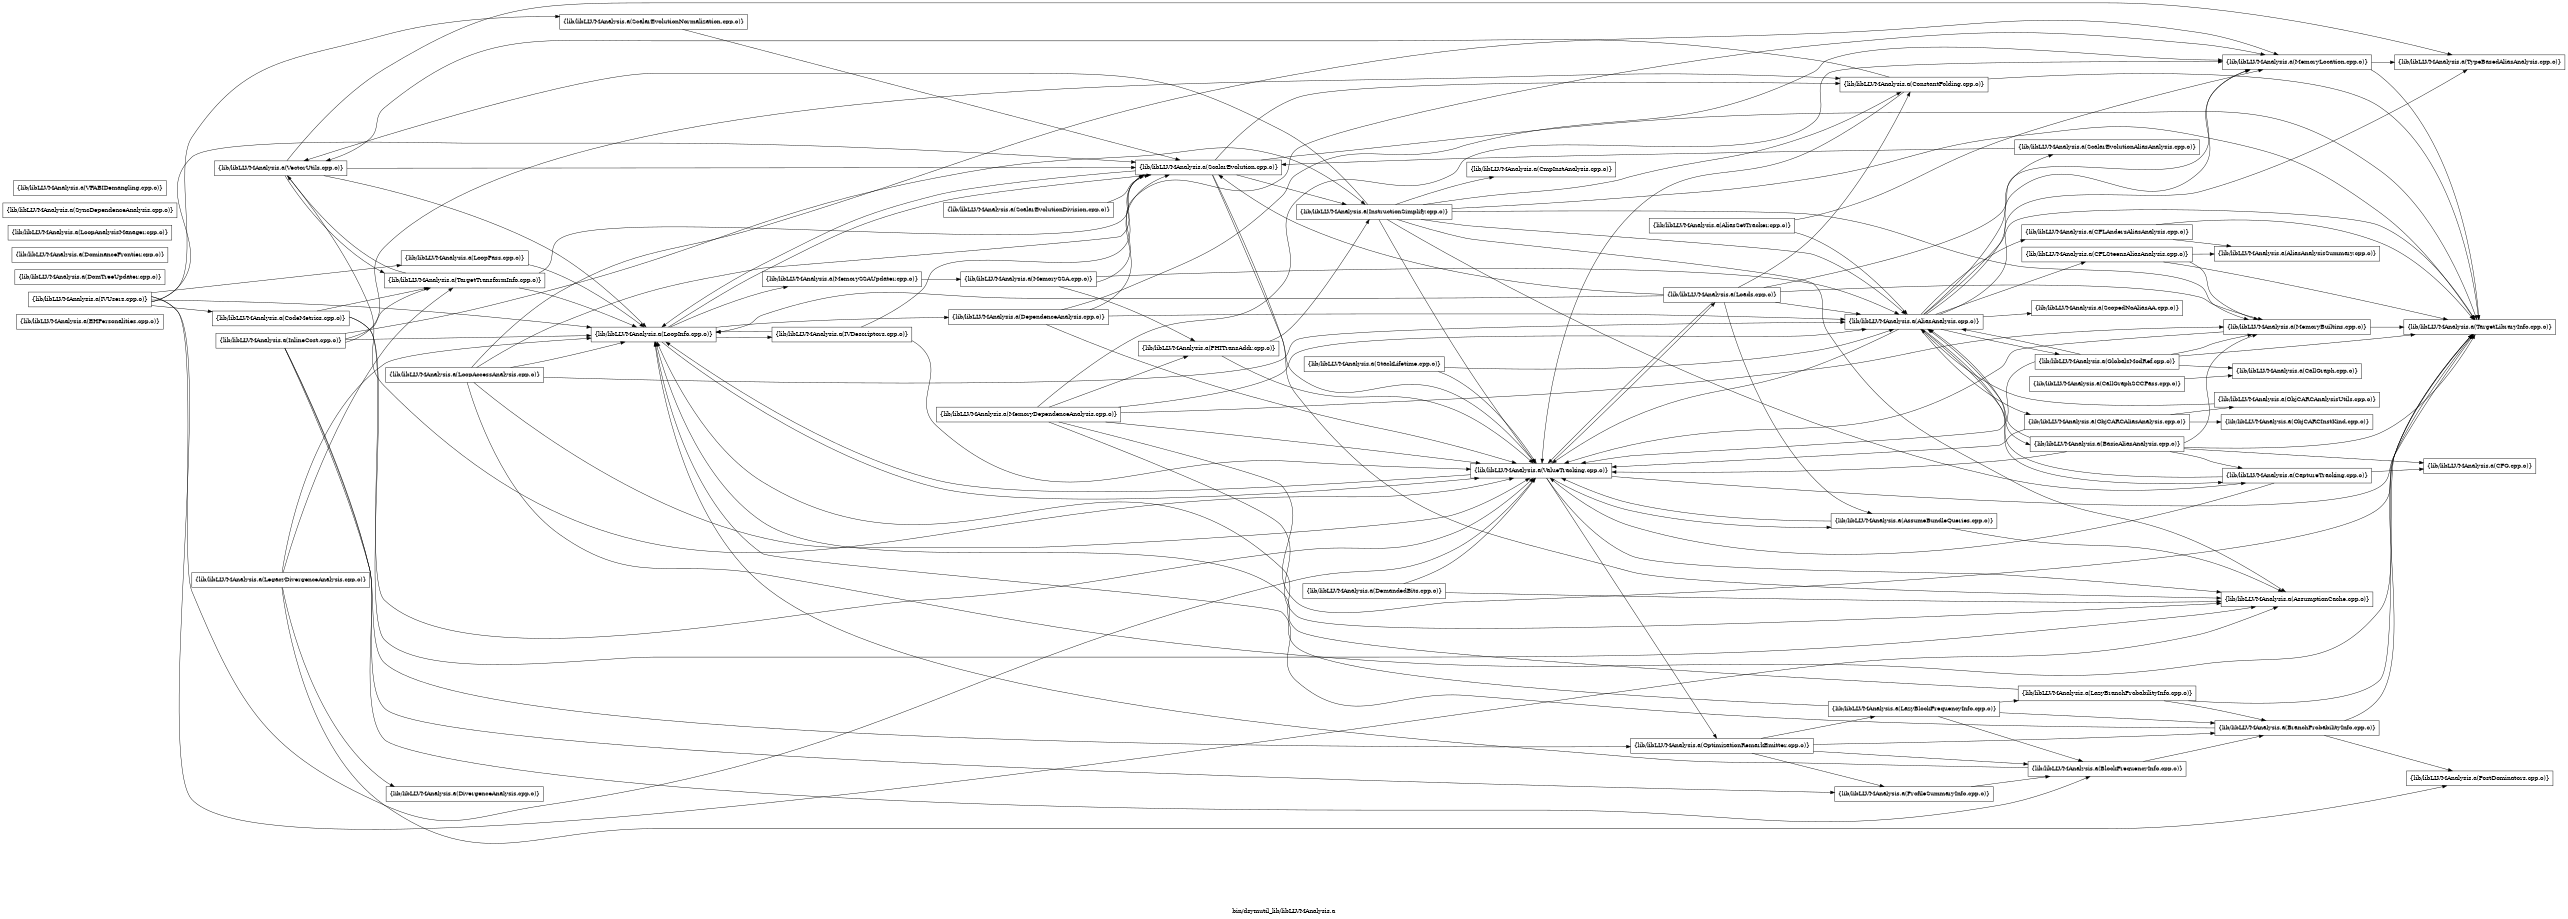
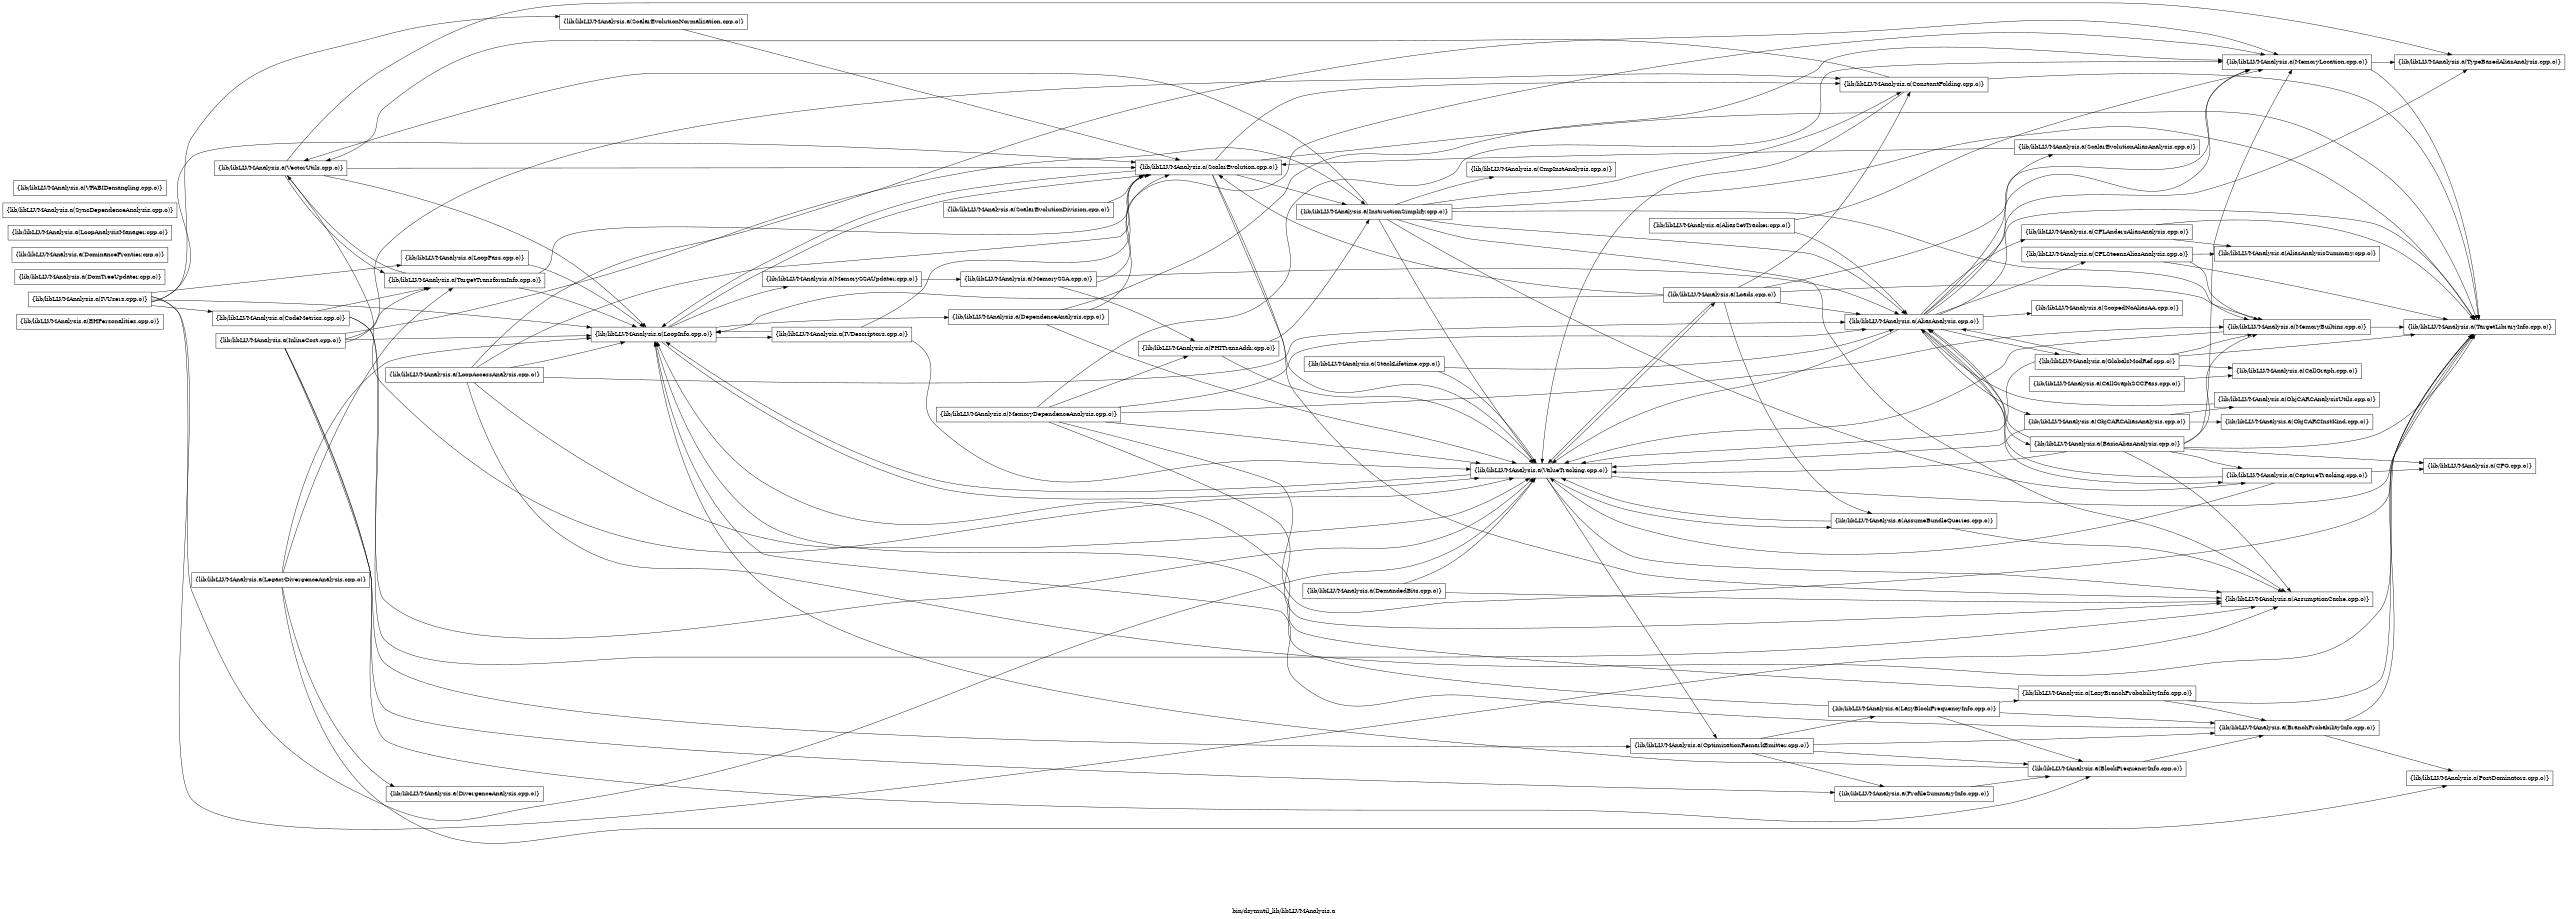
edge "{lib/libLLVMAnalysis.a(BasicAliasAnalysis.cpp.o)}" -> "{lib/libLLVMAnalysis.a(MemoryLocation.cpp.o)}": added
edge "{lib/libLLVMAnalysis.a(DependenceAnalysis.cpp.o)}" -> "{lib/libLLVMAnalysis.a(AliasAnalysis.cpp.o)}": removed
edge "{lib/libLLVMAnalysis.a(BasicAliasAnalysis.cpp.o)}" -> "{lib/libLLVMAnalysis.a(AssumptionCache.cpp.o)}": added
